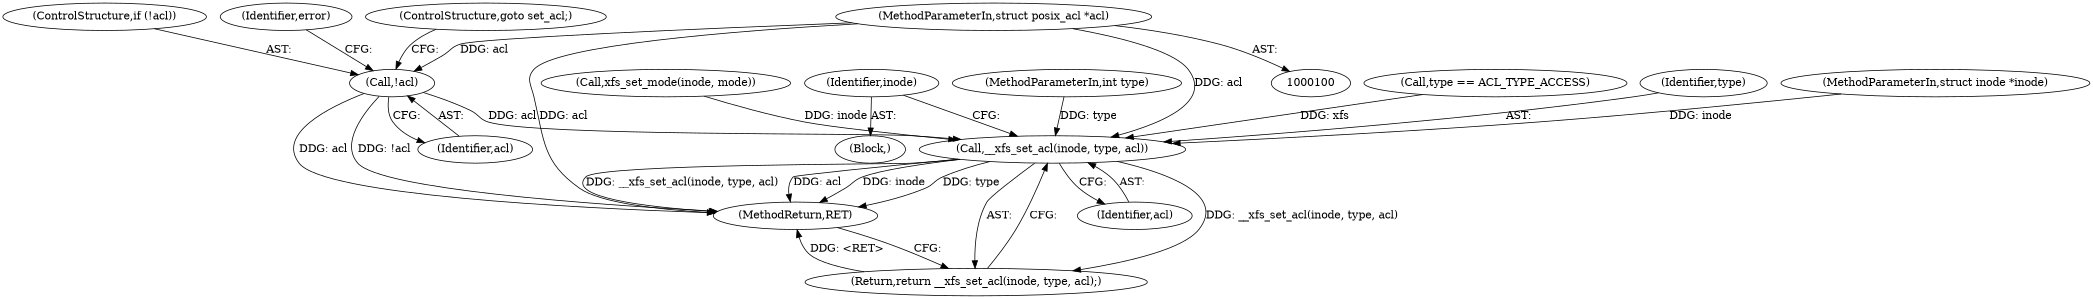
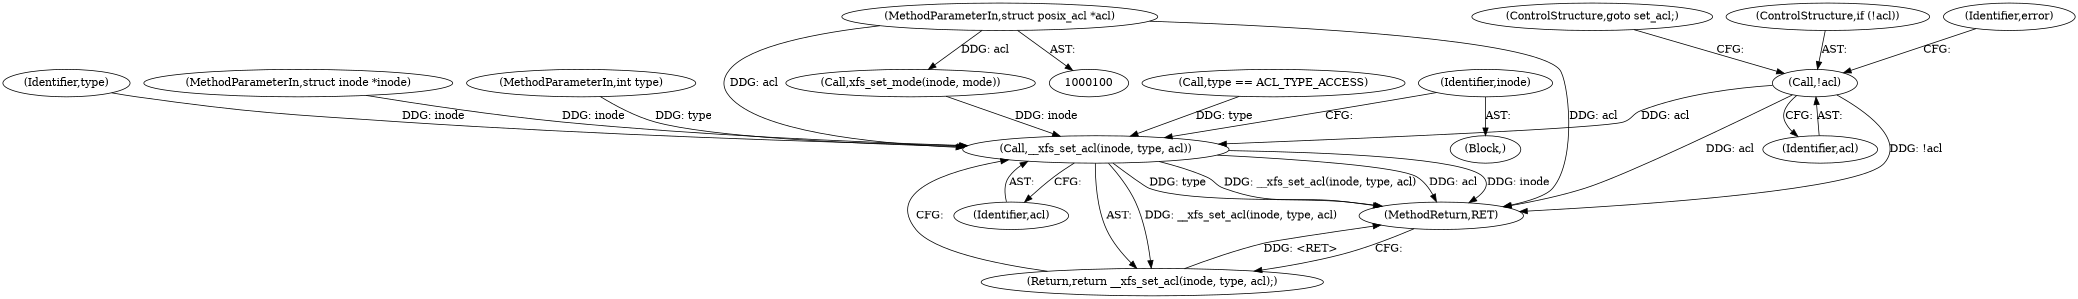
edge "(MethodParameterIn,struct posix_acl *acl)" -> "(Call,!acl)": now "(MethodParameterIn,struct posix_acl *acl)" -> "(Call,xfs_set_mode(inode, mode))"
edge "(Call,type == ACL_TYPE_ACCESS)" -> "(Call,__xfs_set_acl(inode, type, acl))": label "DDG: xfs" -> "DDG: type"
edge "(Identifier,type)" -> "(Call,__xfs_set_acl(inode, type, acl))": label "AST: " -> "DDG: inode"
